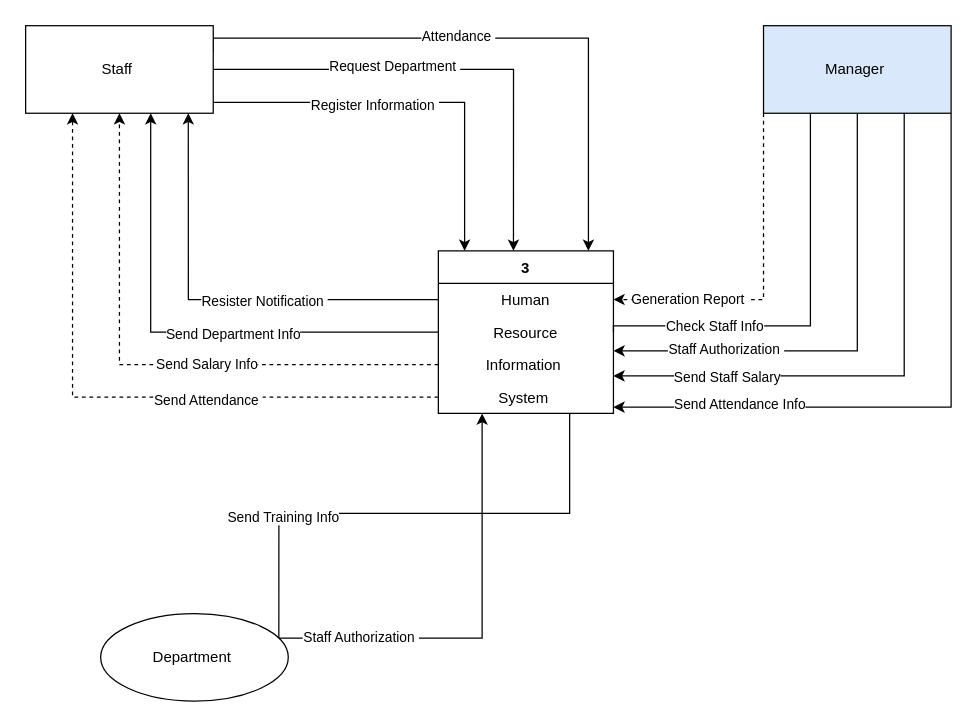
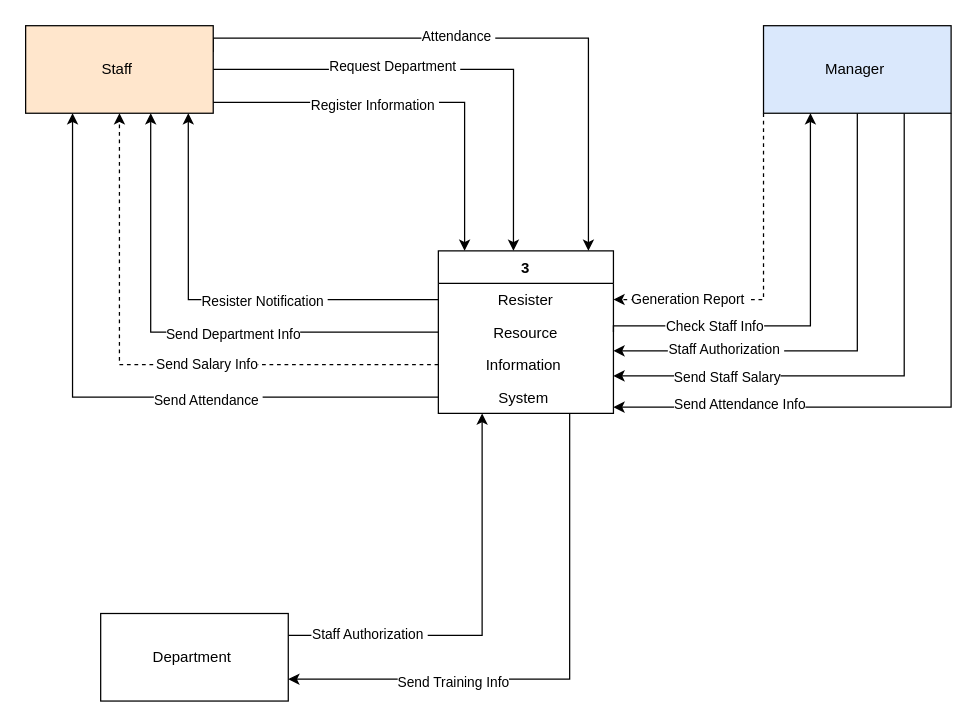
node "Staff": fillcolor #ffffff -> #ffe6cc
edge "Manager" -- "Resource": arrowhead none -> classic
edge "System" -> "Staff": style dashed -> solid
node "Human": label "Human" -> "Resister"
node "Department": shape ellipse -> rectangle
